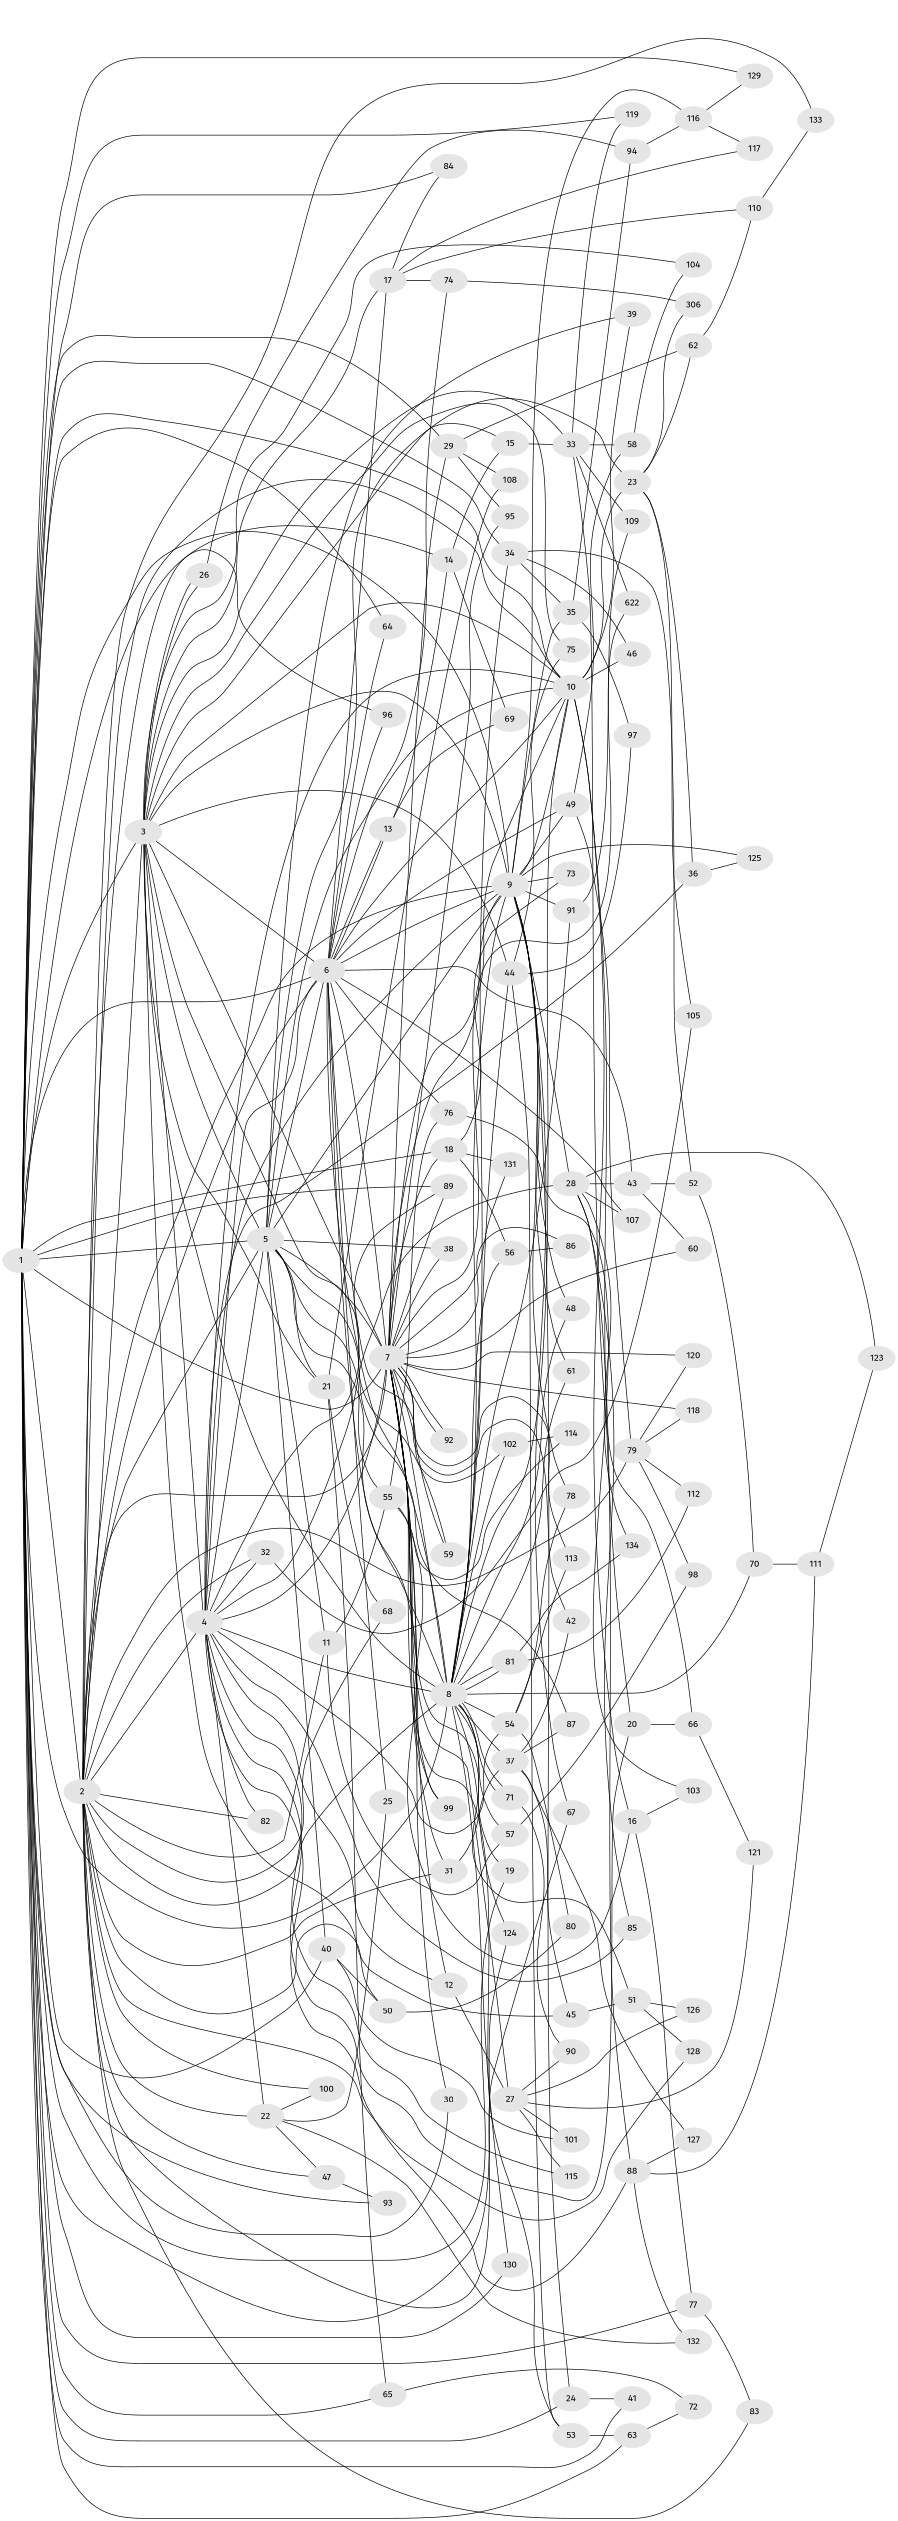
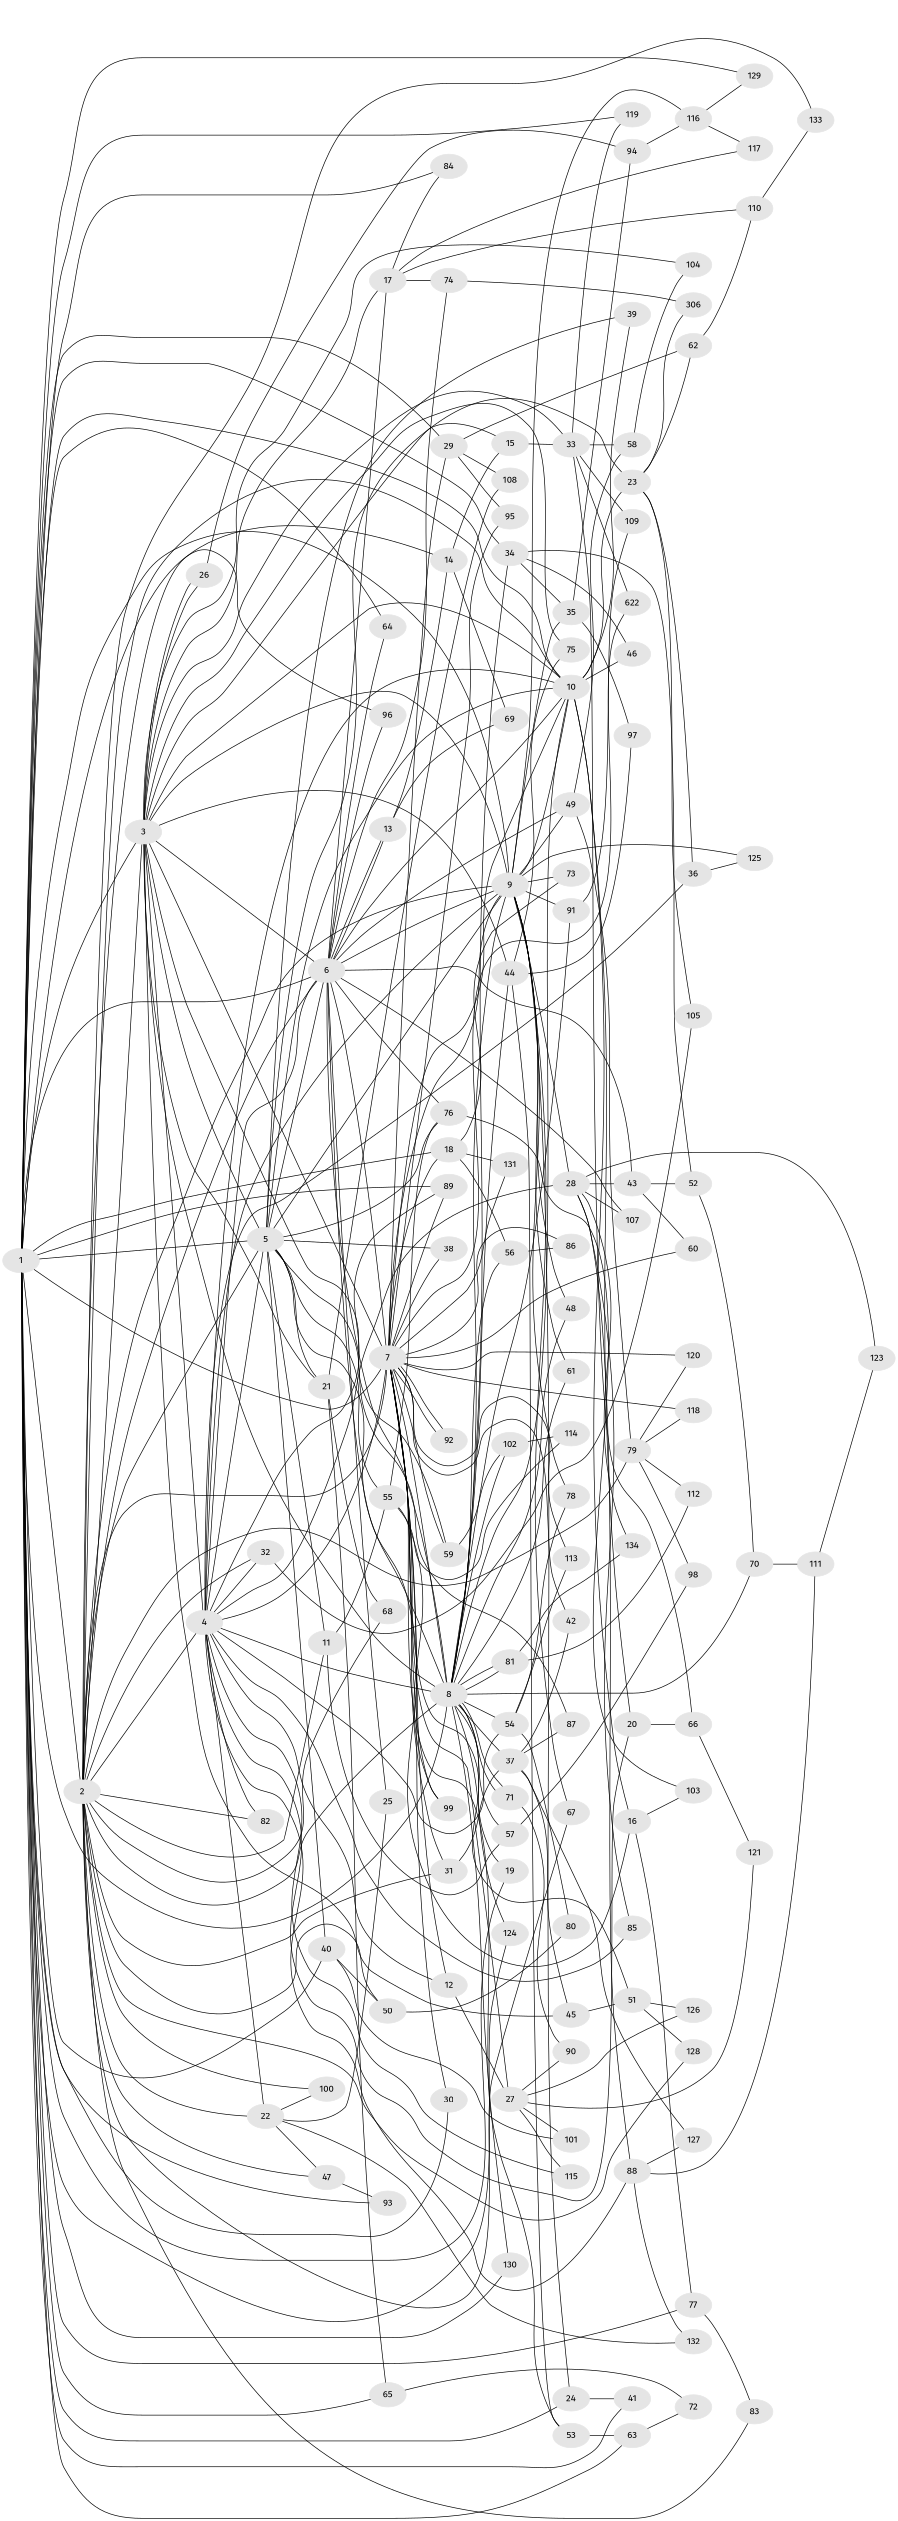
edge "6" -- "102": now "59" -- "102"
edge "5" -- "7": now "5" -- "76"
